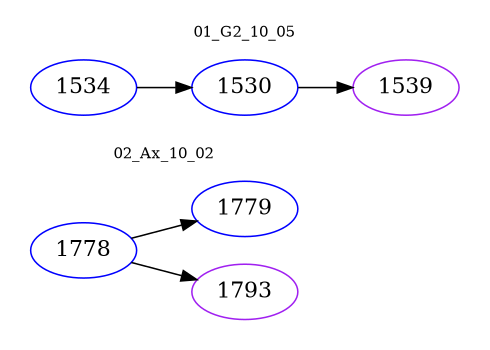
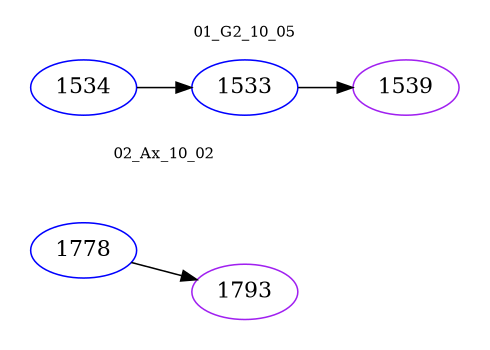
node "1530": label "1530" -> "1533"
node "1779": removed
